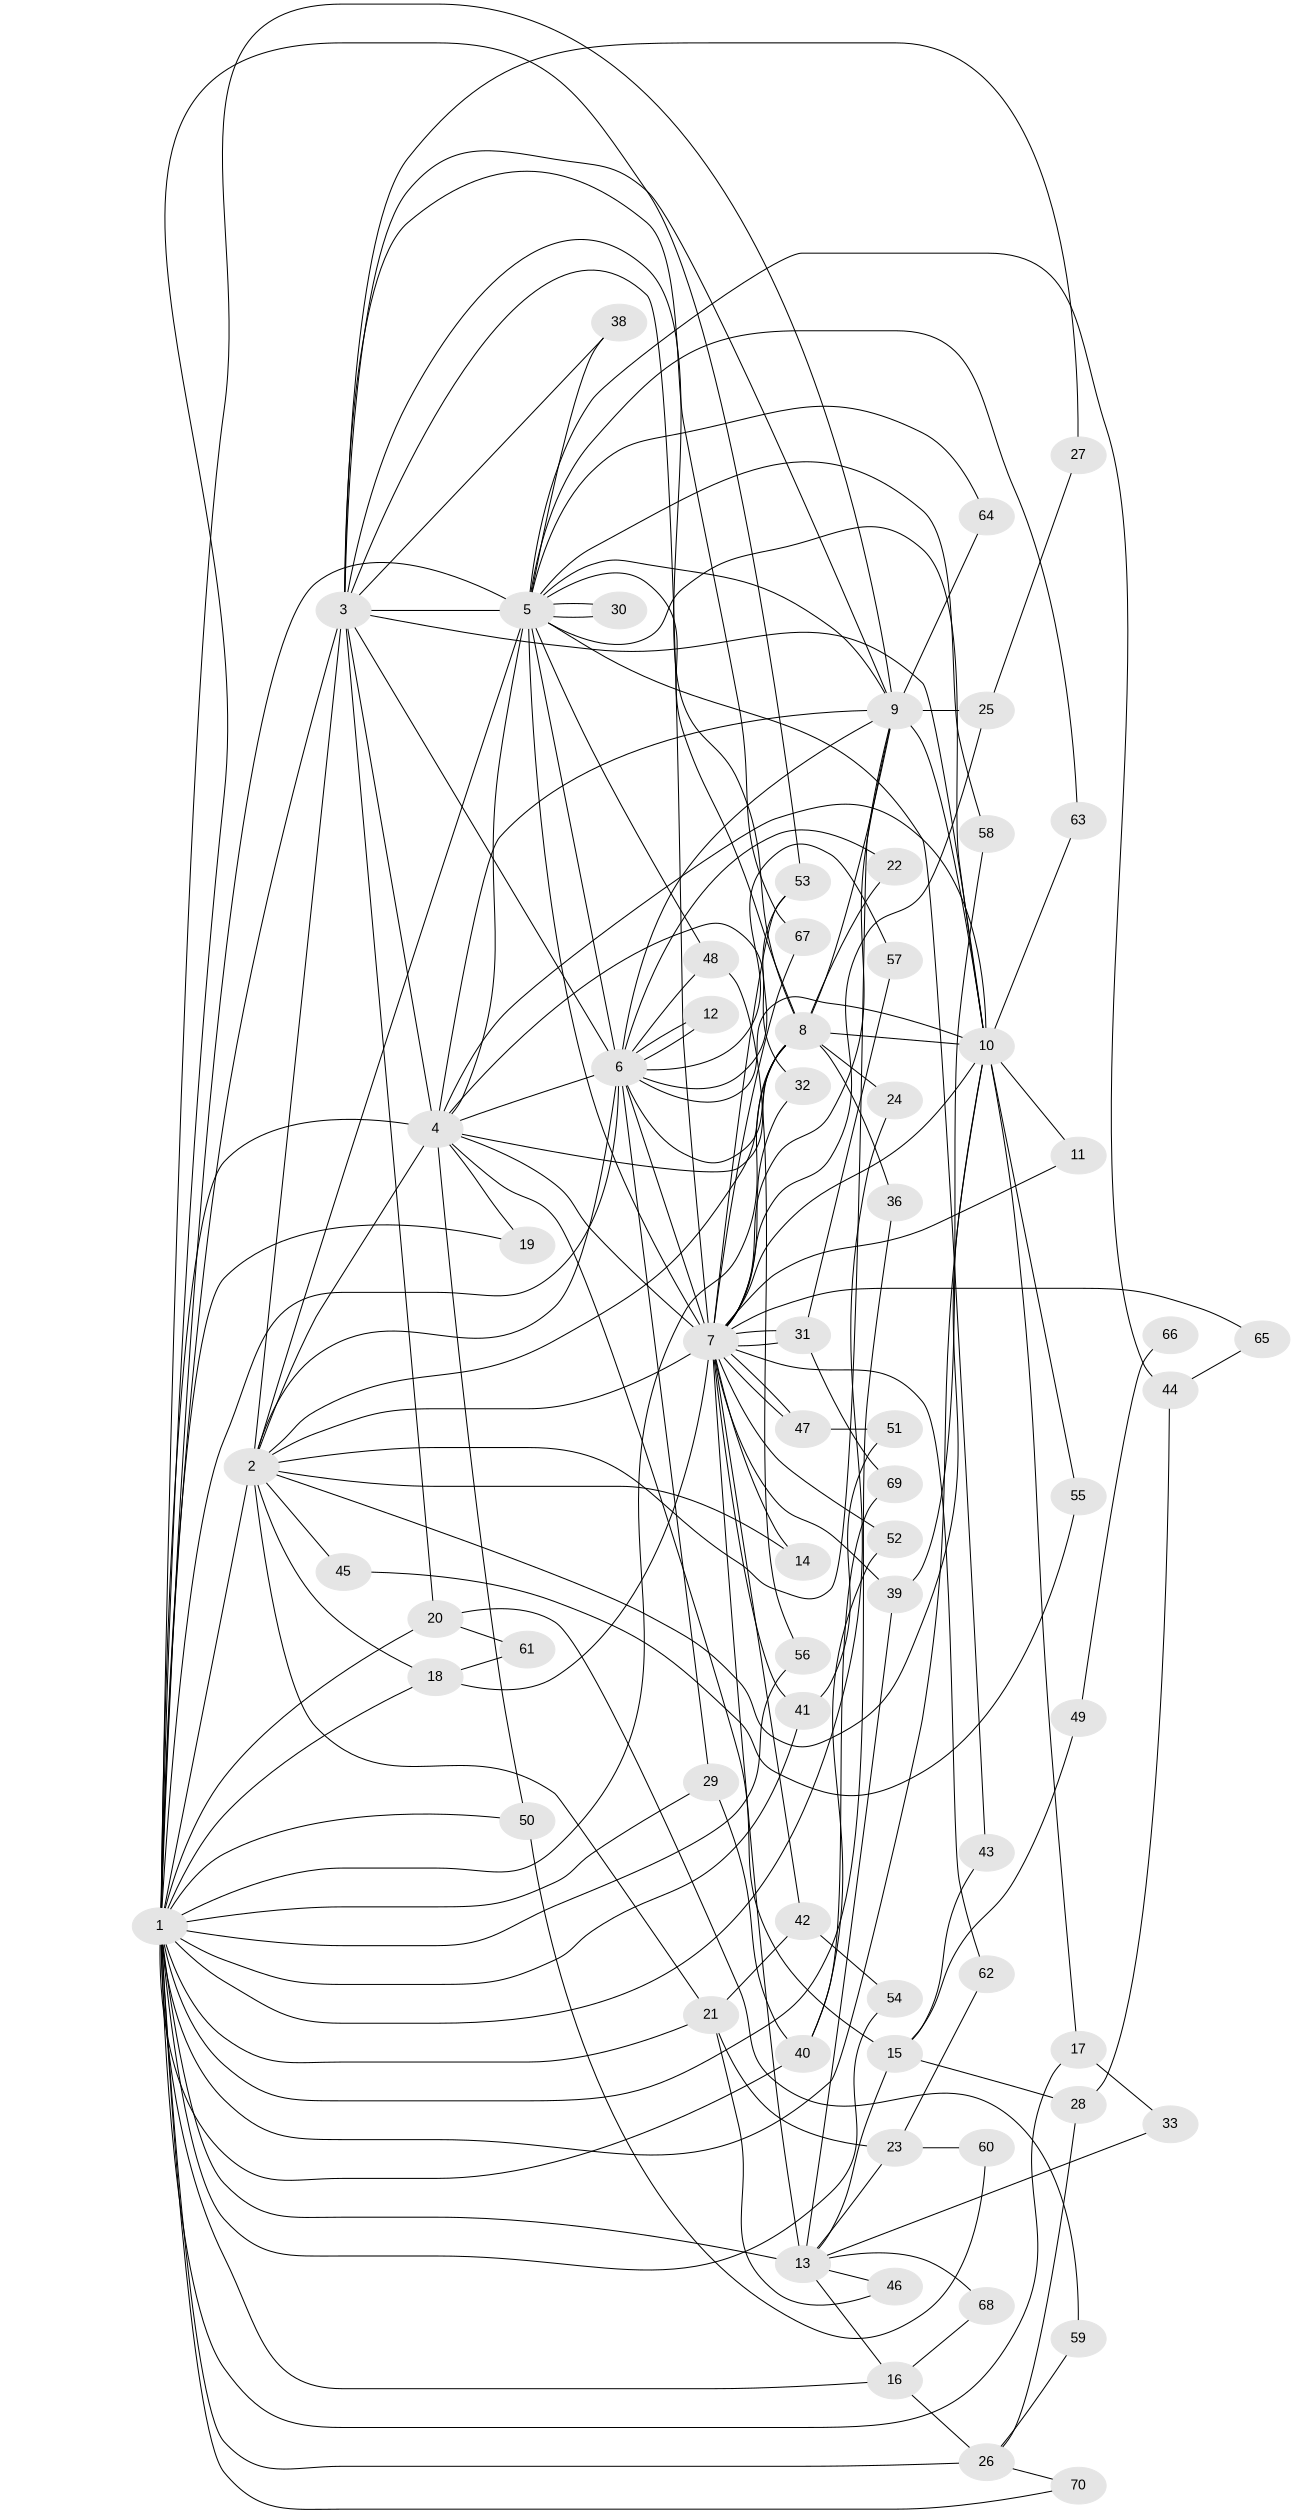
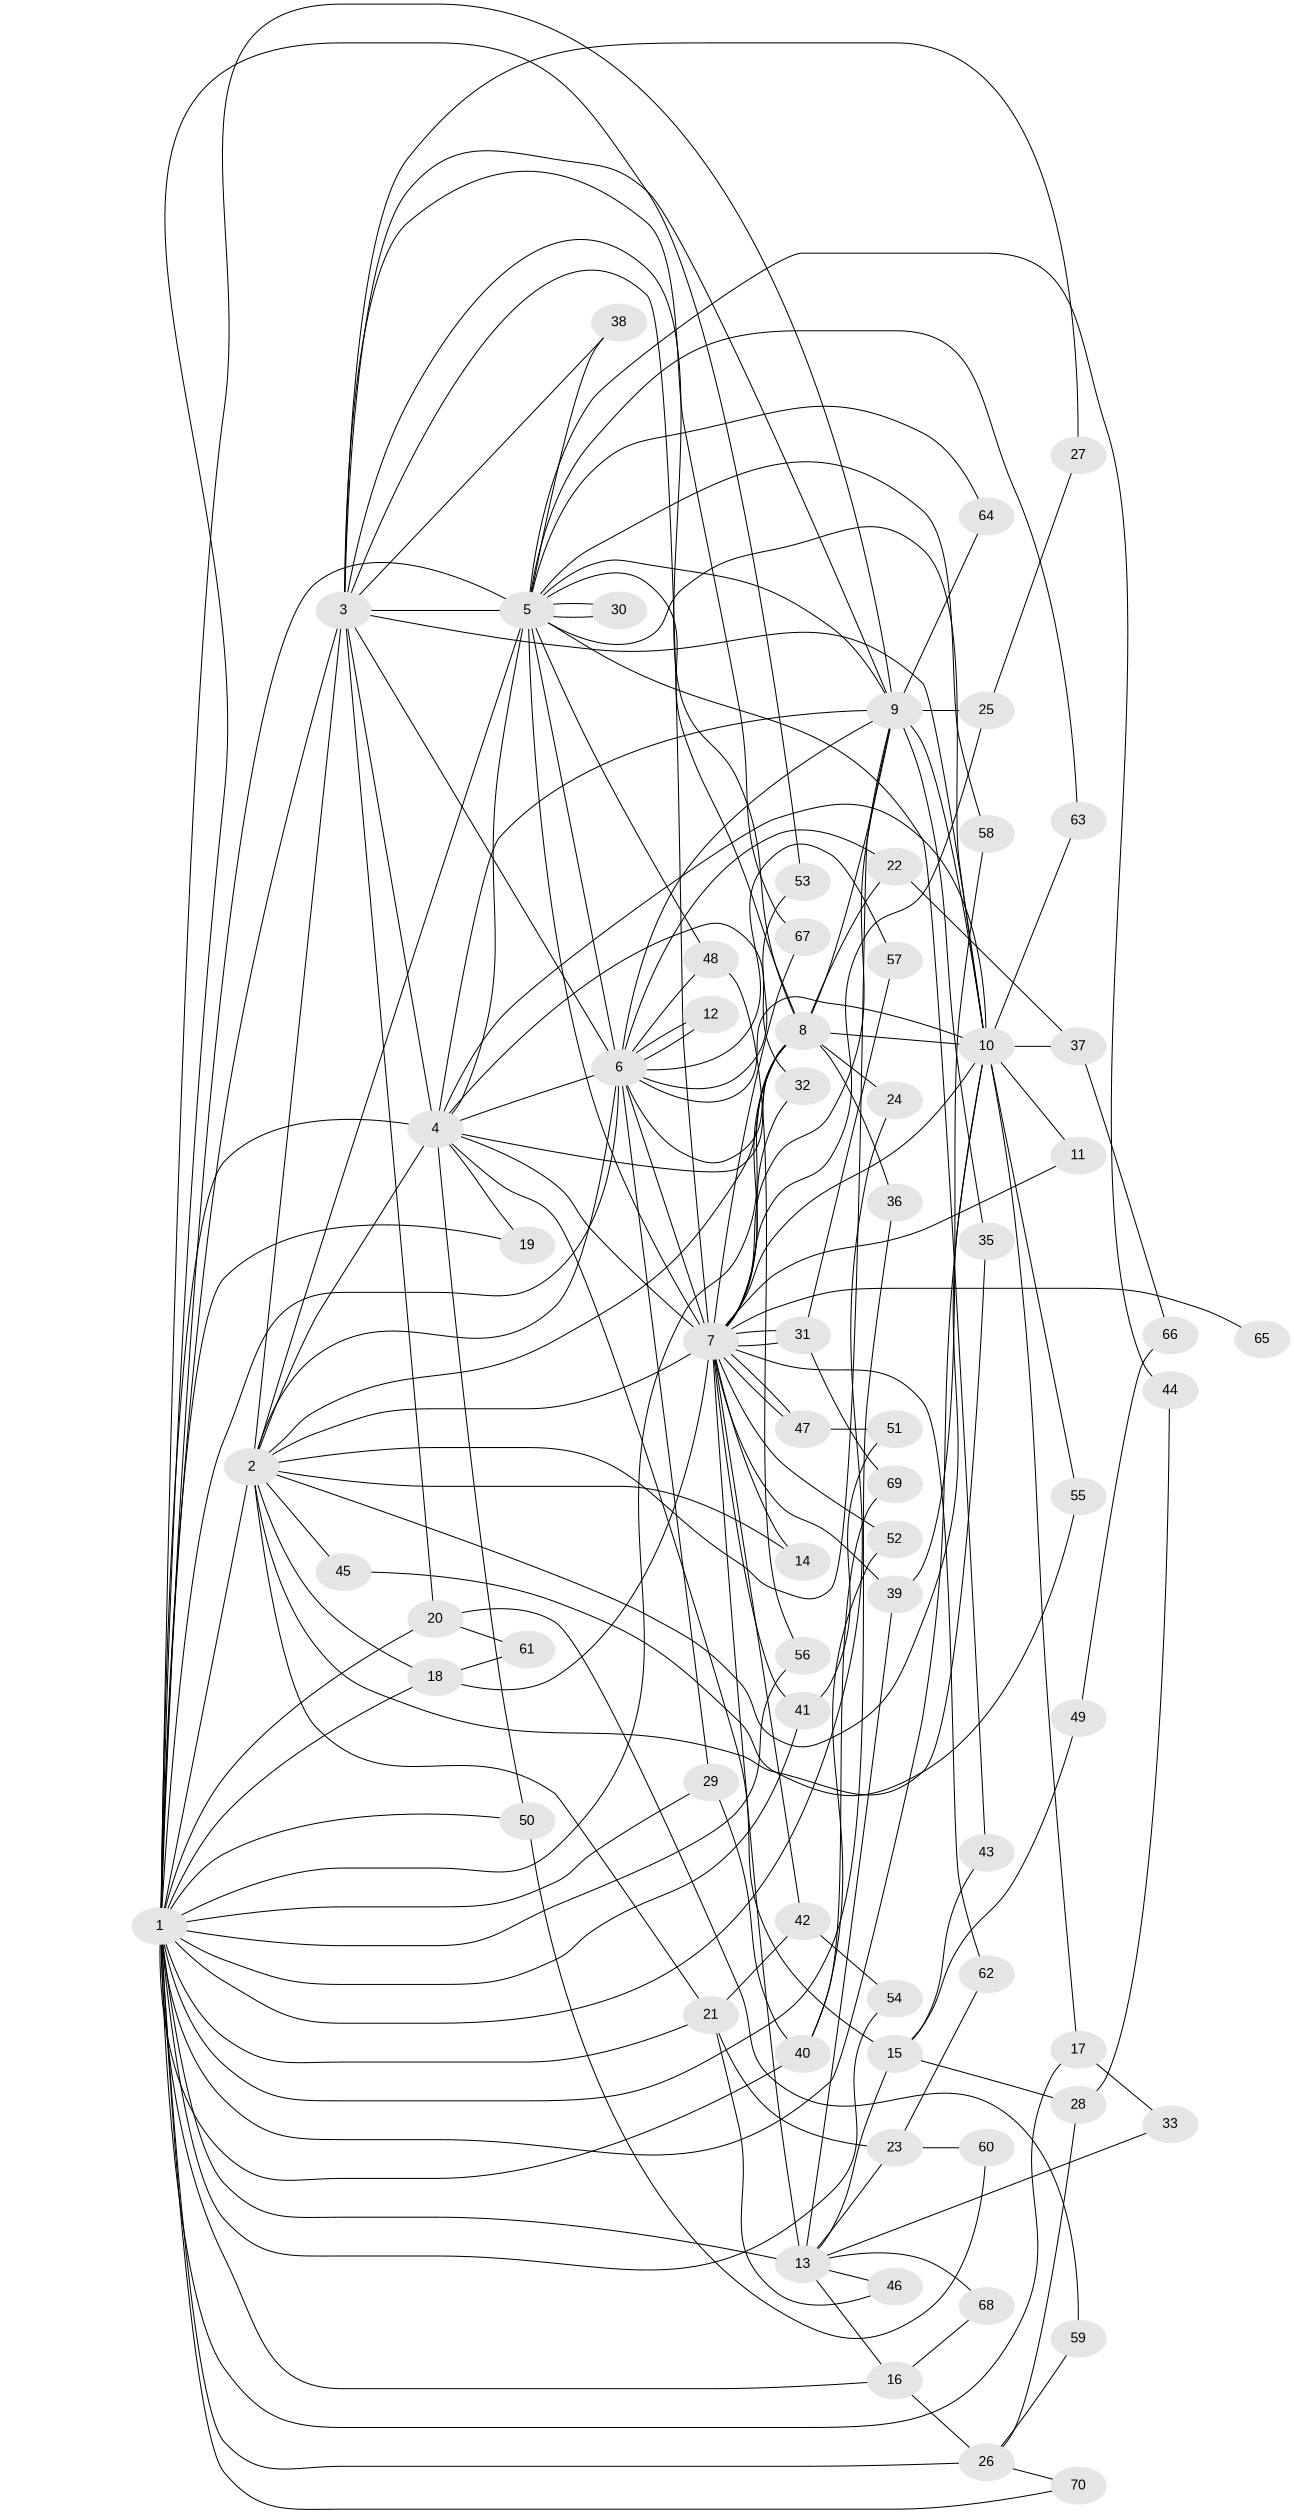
node "37": added
edge "53" -- "7": now "8" -- "7"
node "35": added
edge "65" -- "44": removed
